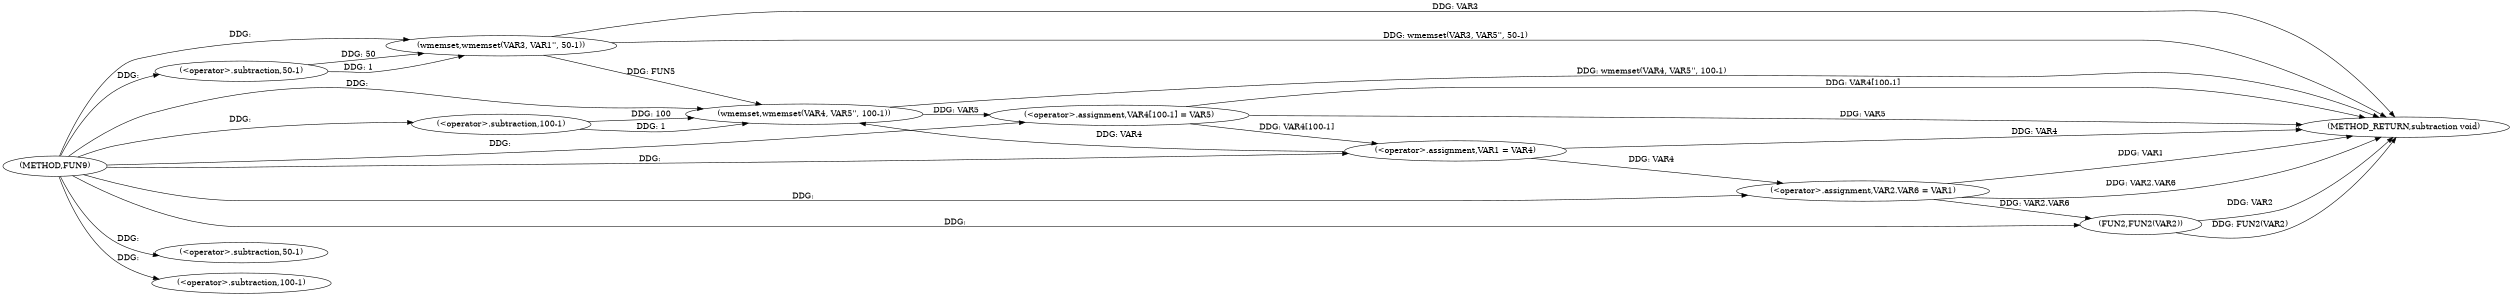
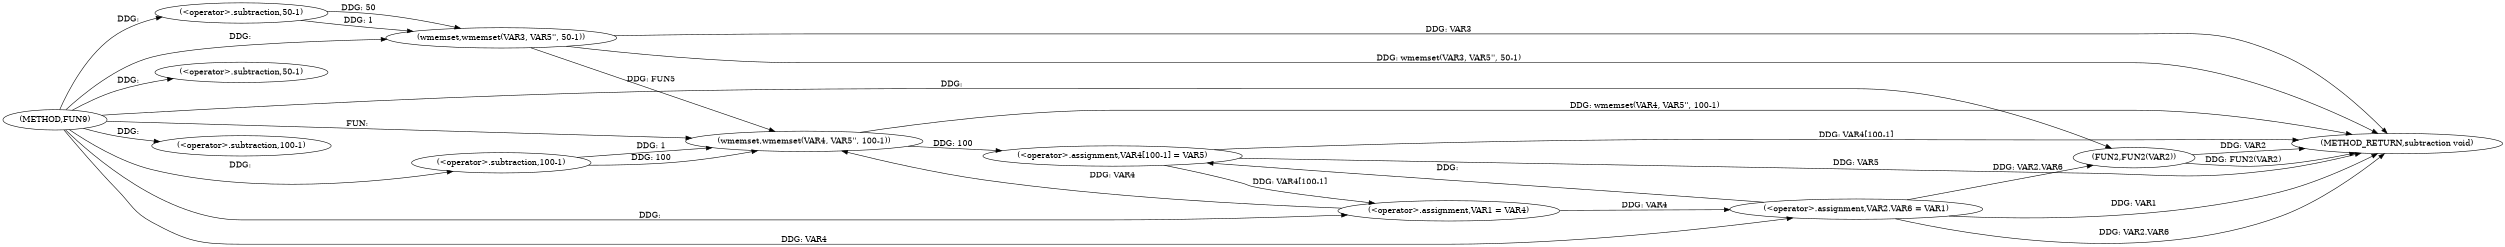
node "(wmemset,wmemset(VAR3, VAR1'', 50-1))": label "(wmemset,wmemset(VAR3, VAR1'', 50-1))" -> "(wmemset,wmemset(VAR3, VAR5'', 50-1))"
edge "(METHOD,FUN9)" -> "(wmemset,wmemset(VAR4, VAR5'', 100-1))": label "DDG: " -> "FUN: "
edge "(wmemset,wmemset(VAR4, VAR5'', 100-1))" -> "(<operator>.assignment,VAR4[100-1] = VAR5)": label "DDG: VAR5" -> "DDG: 100"
edge "(<operator>.assignment,VAR1 = VAR4)" -> "(METHOD_RETURN,subtraction void)": removed, label "DDG: VAR4"
edge "(METHOD,FUN9)" -> "(<operator>.assignment,VAR4[100-1] = VAR5)": now "(<operator>.assignment,VAR2.VAR6 = VAR1)" -> "(<operator>.assignment,VAR4[100-1] = VAR5)"
edge "(METHOD,FUN9)" -> "(<operator>.assignment,VAR2.VAR6 = VAR1)": label "DDG: " -> "DDG: VAR4"
